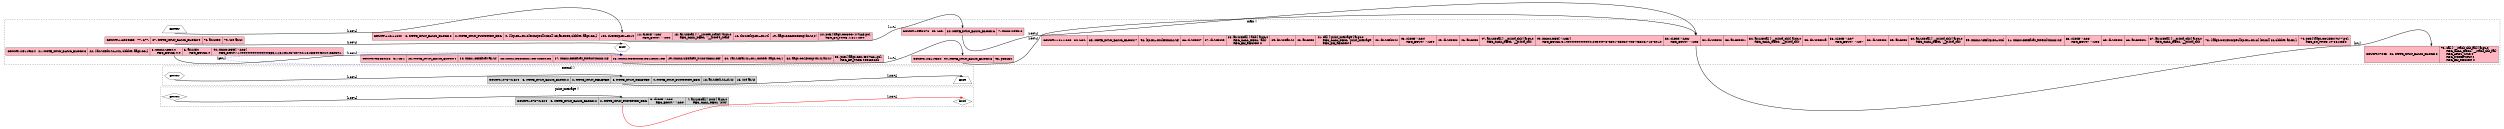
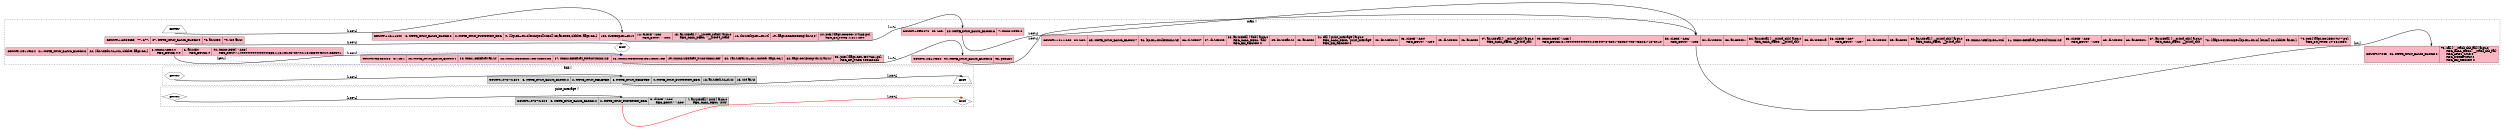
cluster "extend ()": label "extend ()" -> "add ()"
